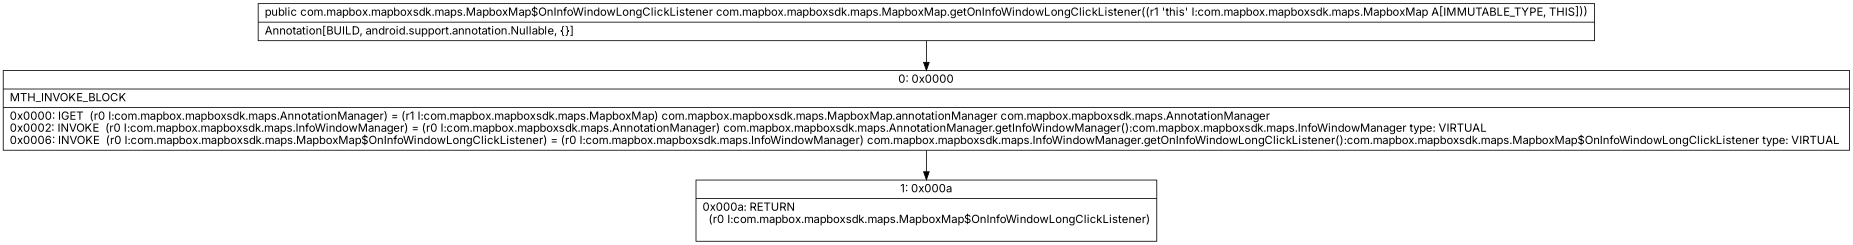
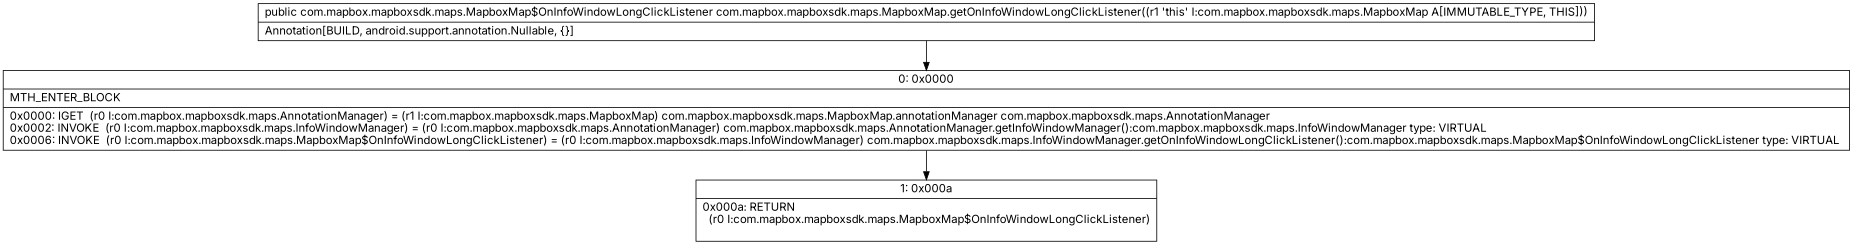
node "0: 0x0000": text "MTH_INVOKE_BLOCK" -> "MTH_ENTER_BLOCK"
